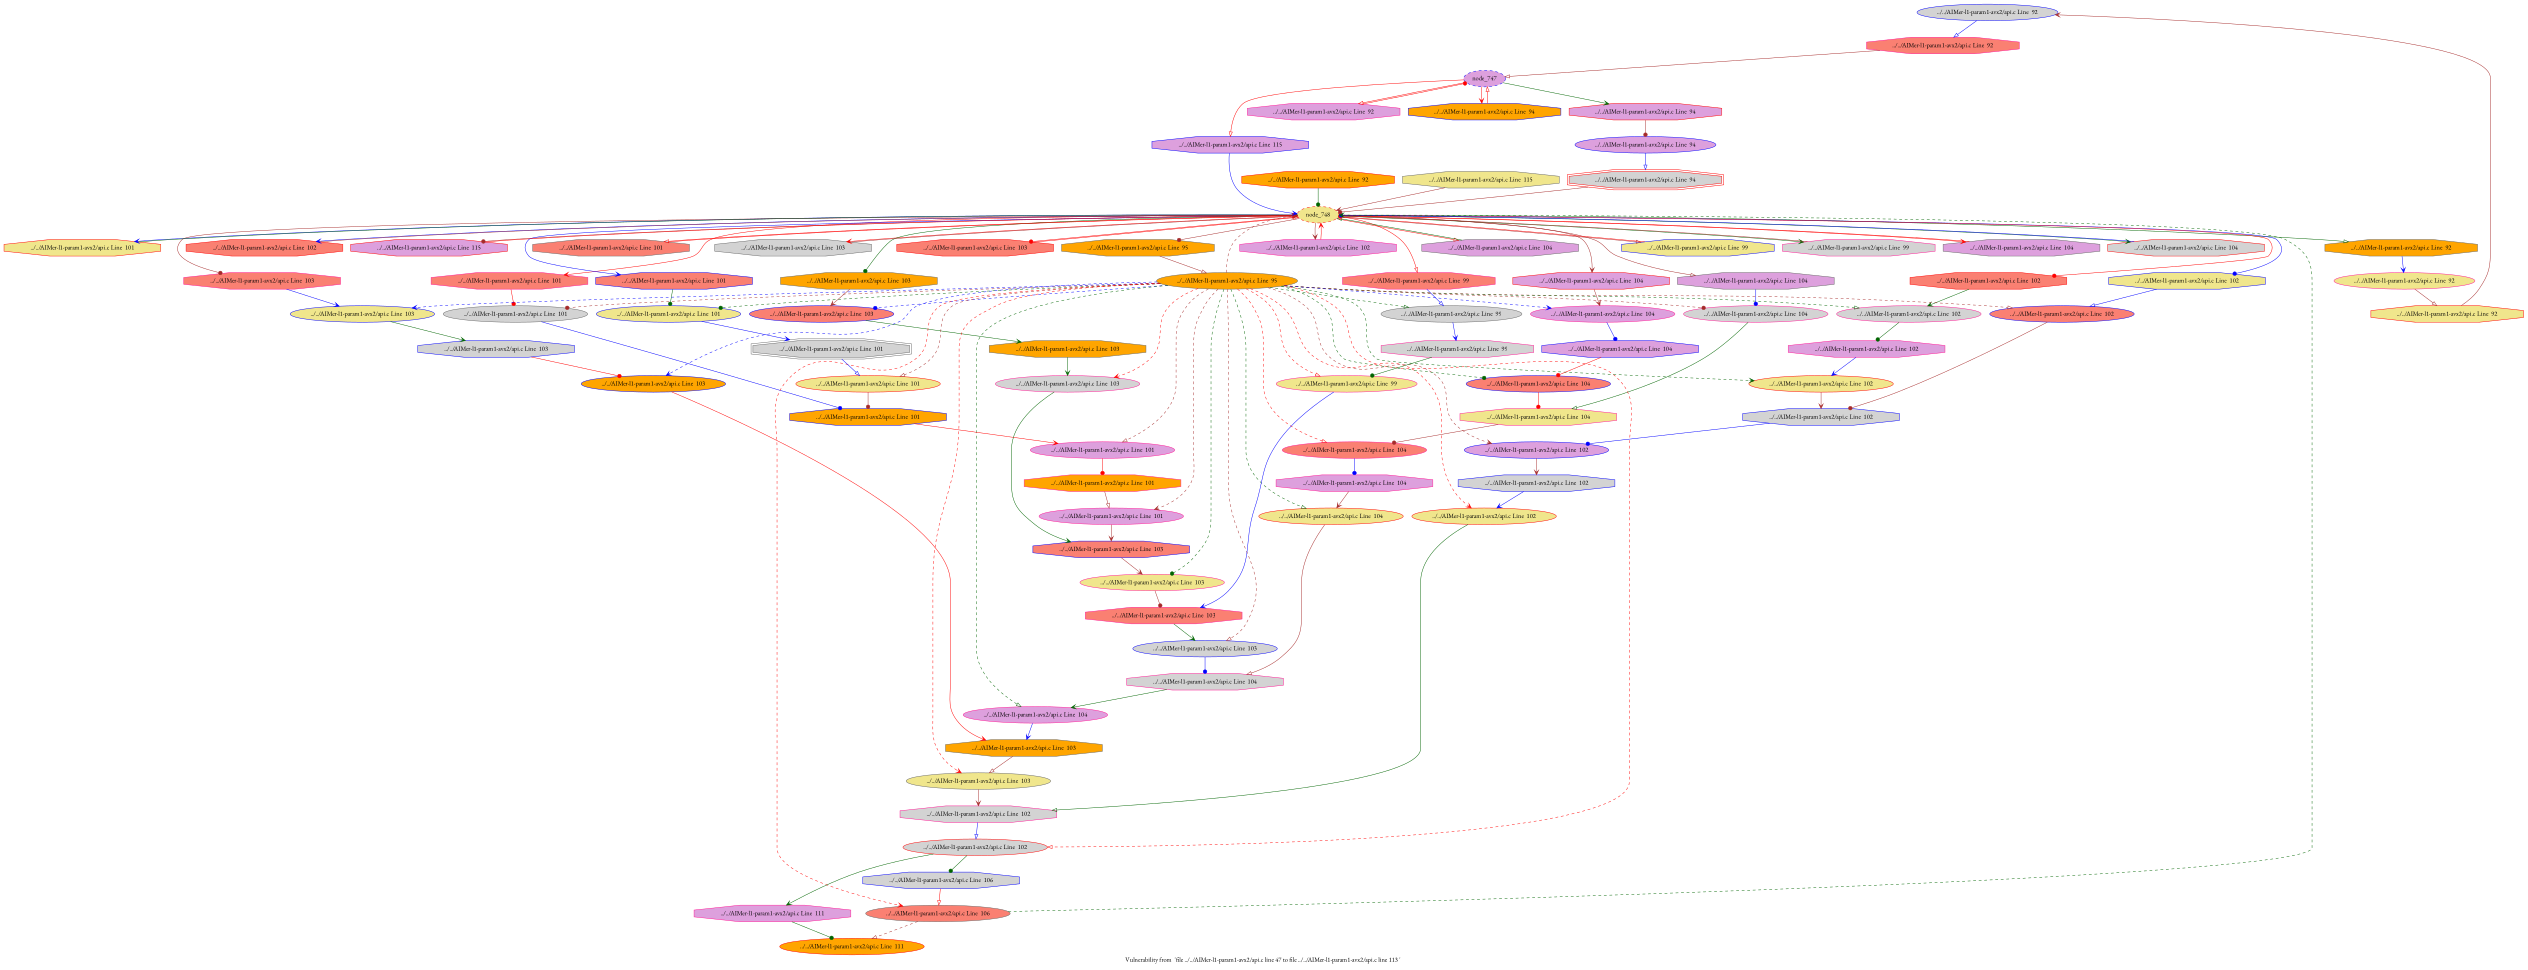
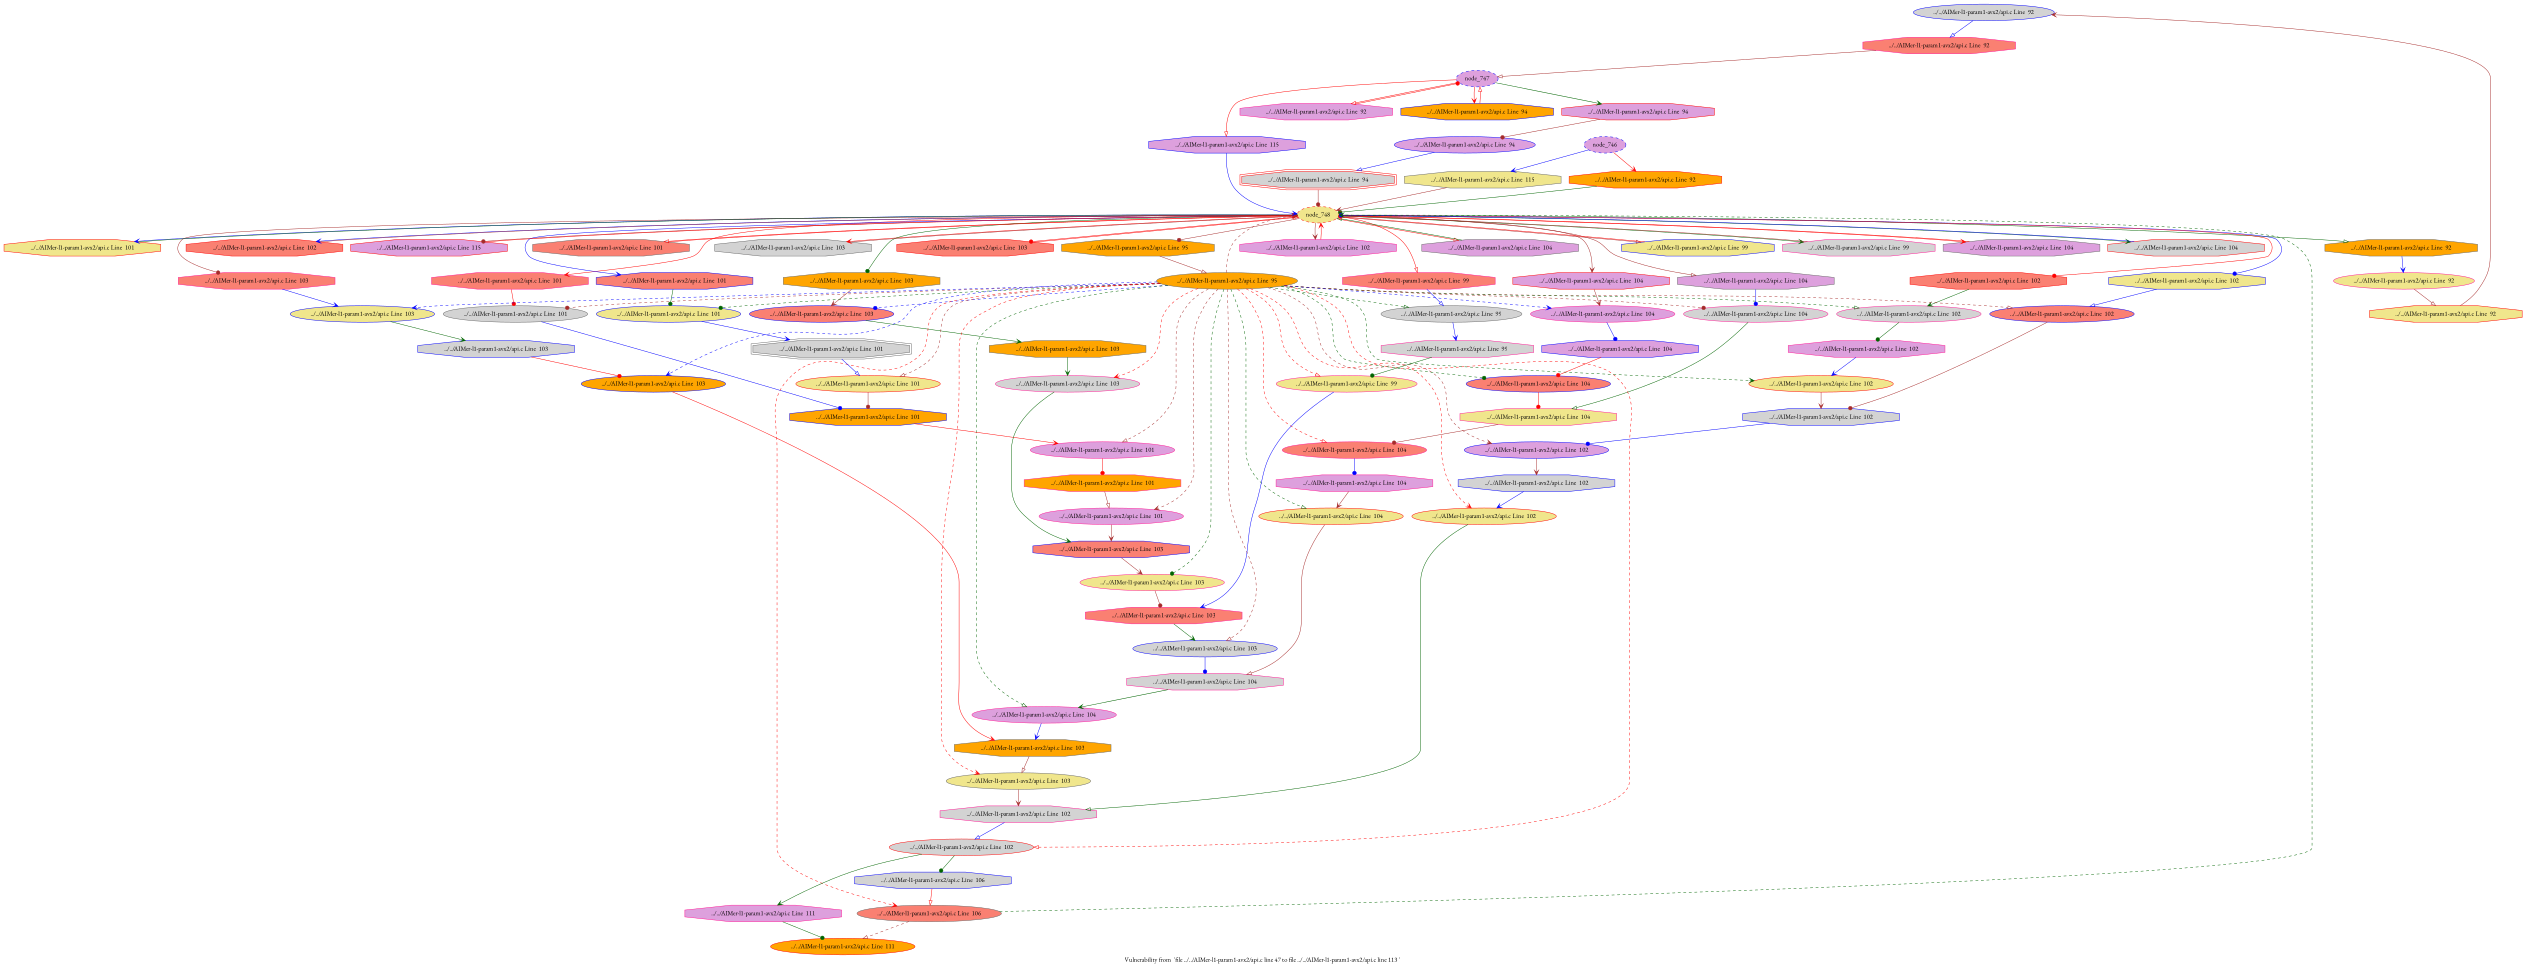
node "node_746": added
